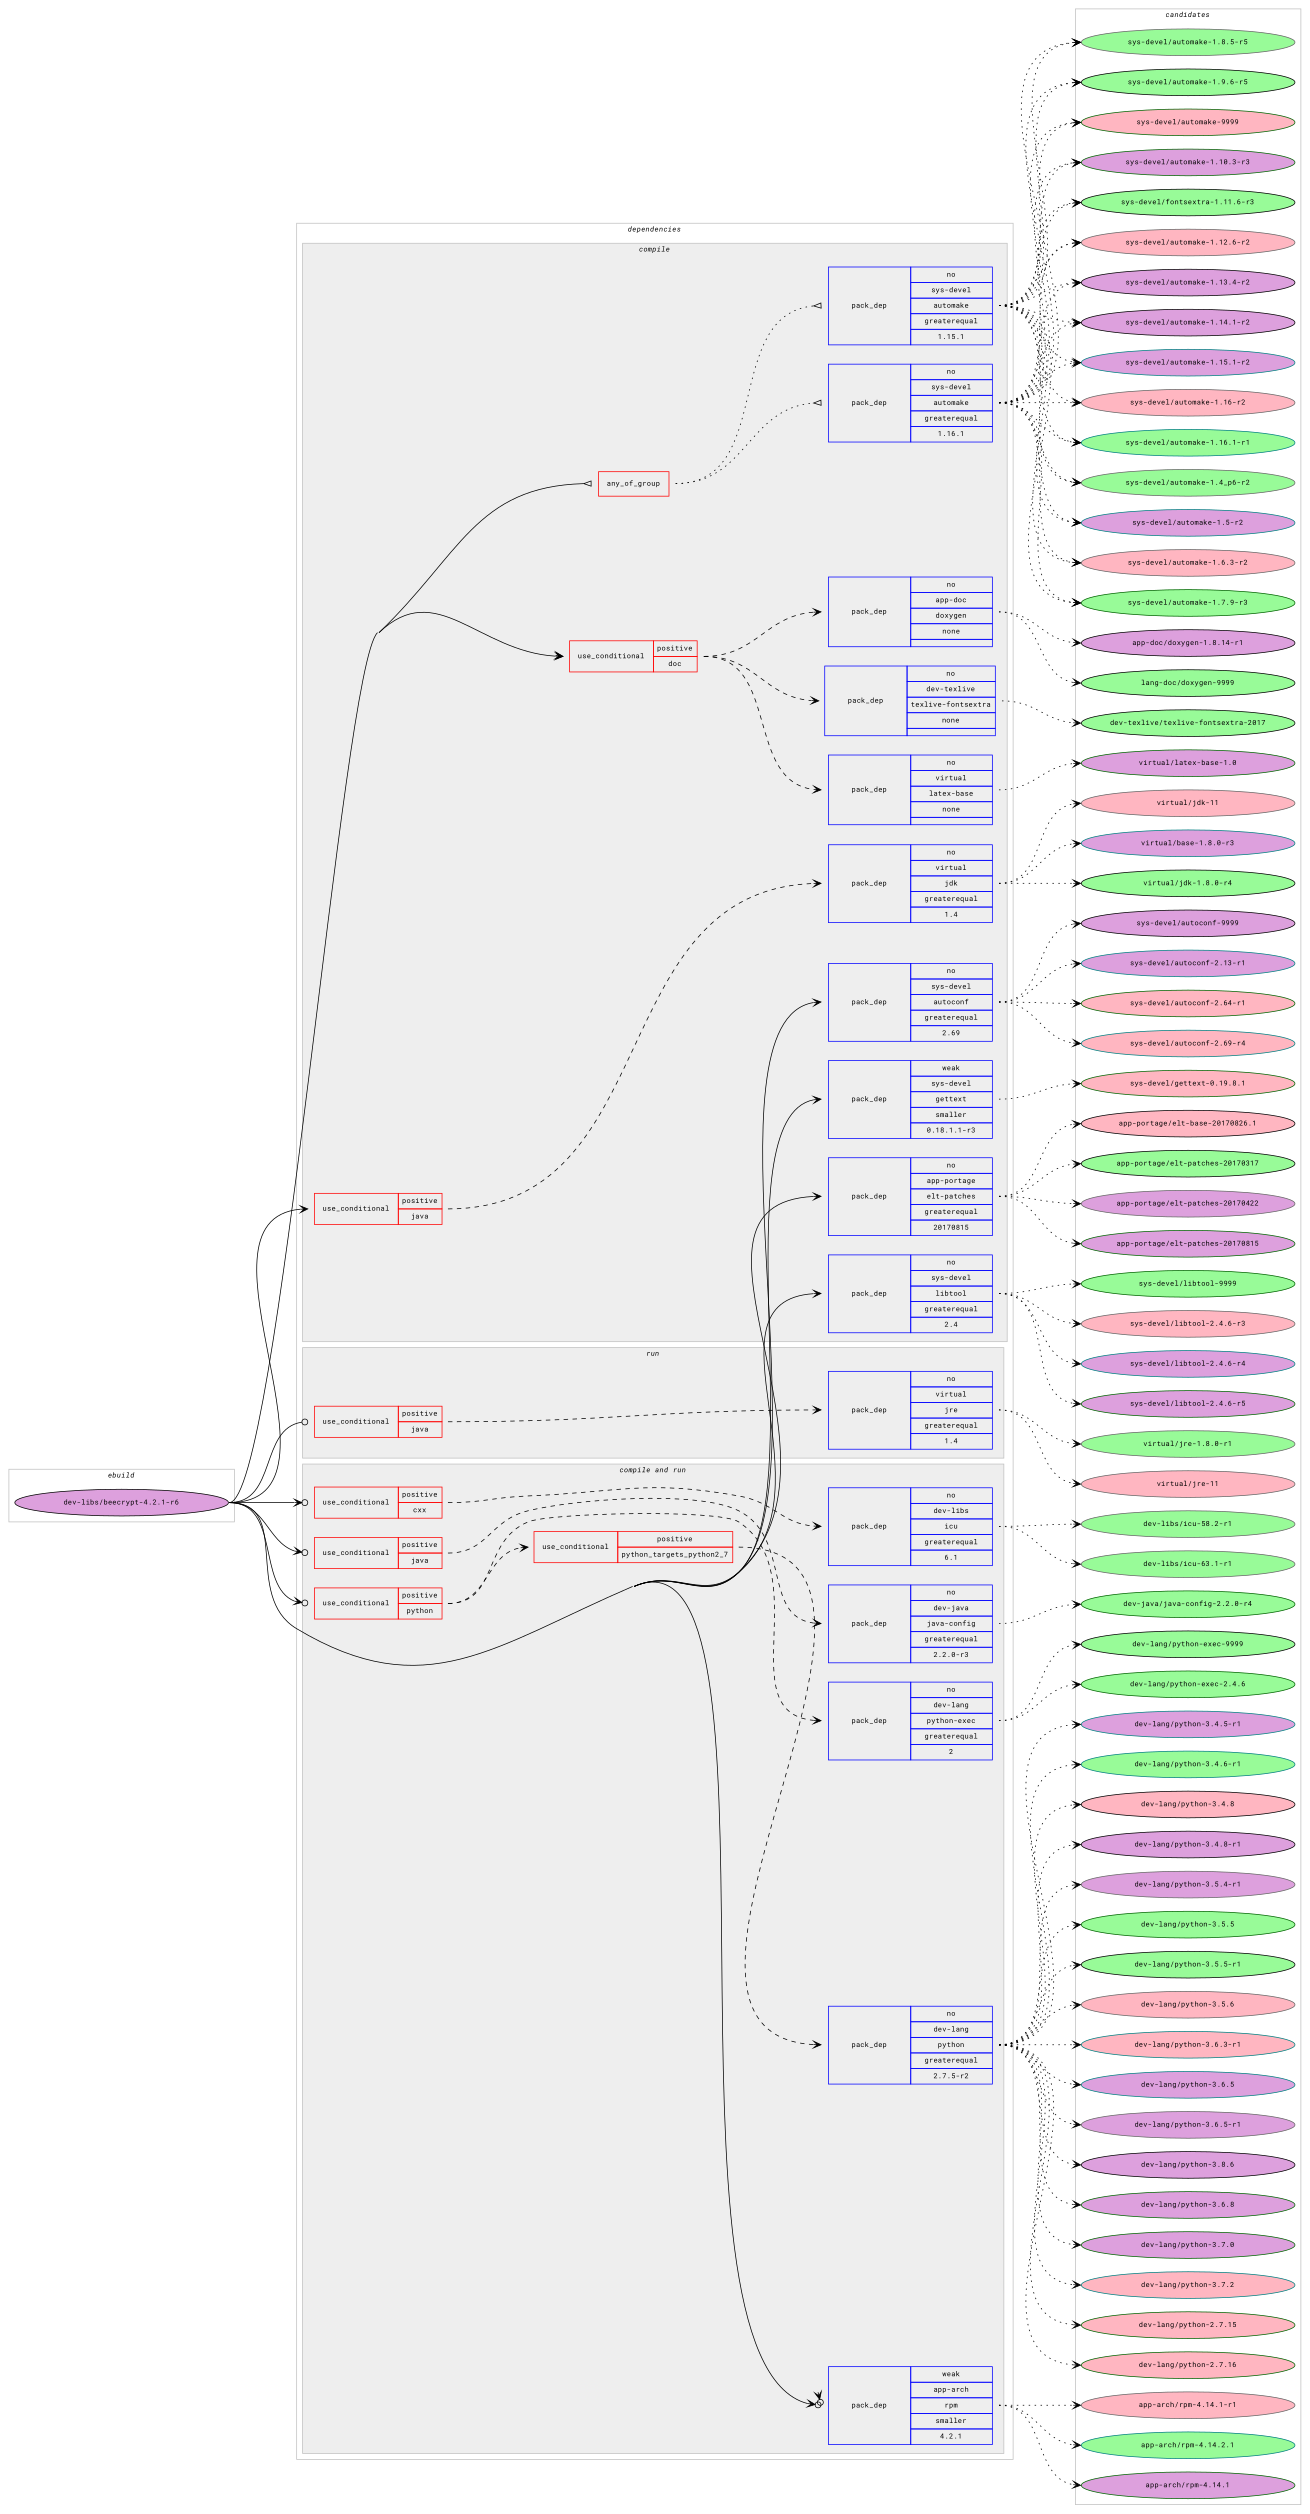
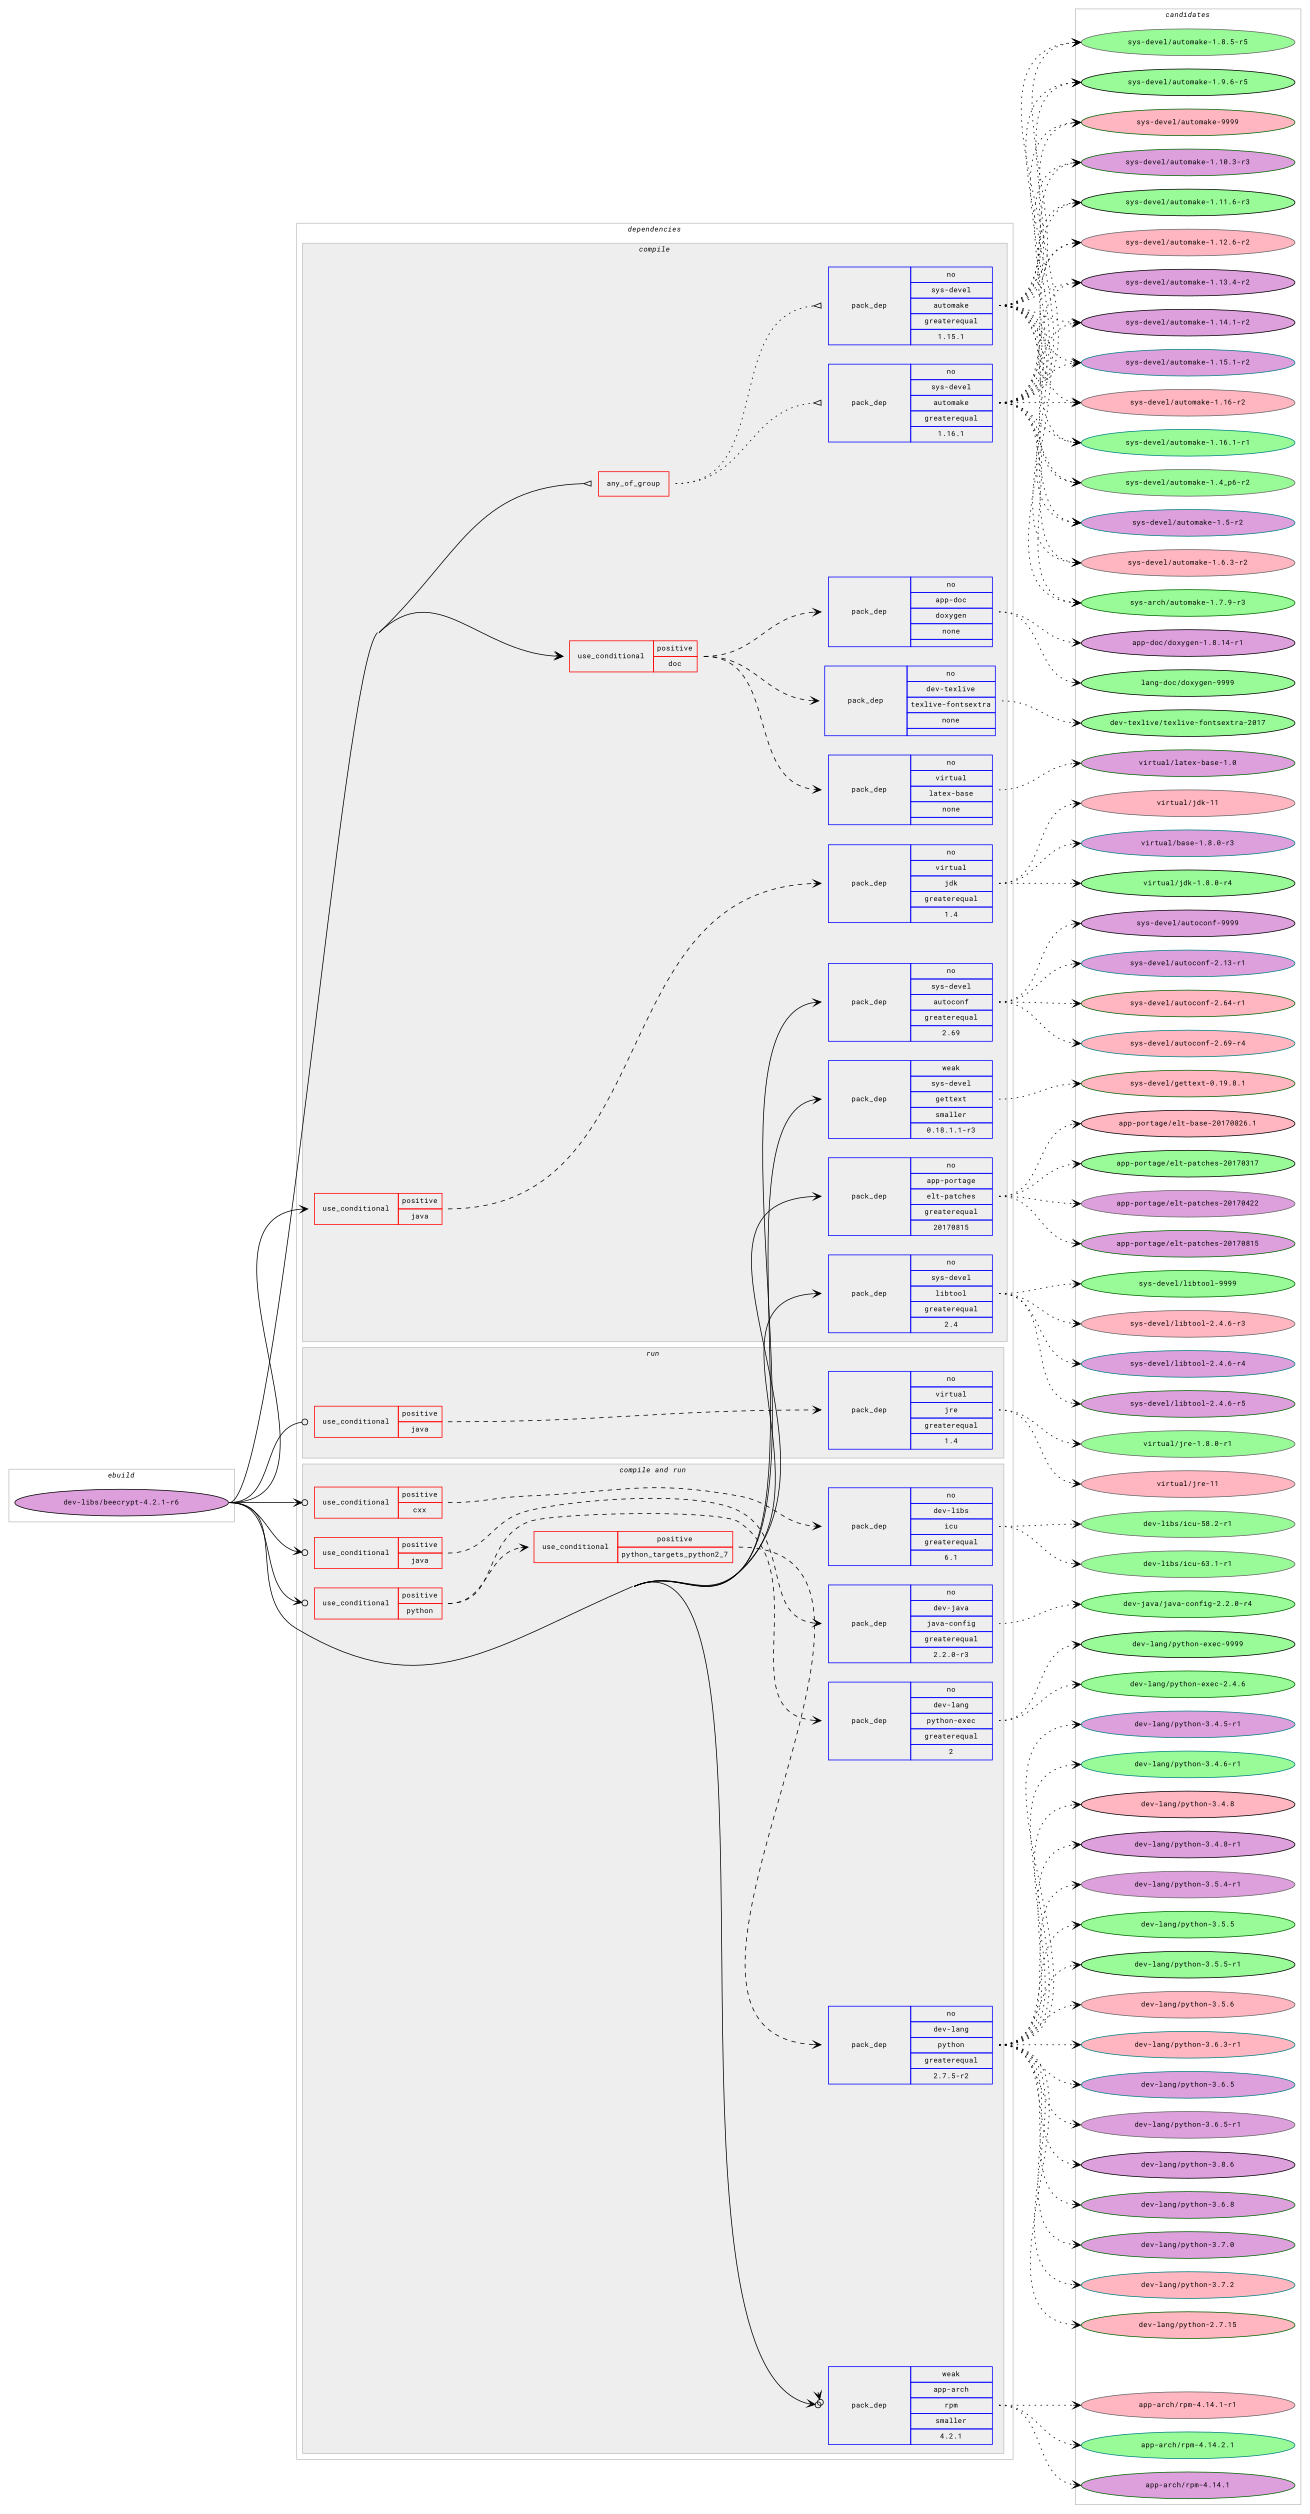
node "sys-devel/fontsextra-1.11.6-r3": label "sys-devel/fontsextra-1.11.6-r3" -> "sys-devel/automake-1.11.6-r3"
node "sys-devel/automake-1.7.9-r3": label "sys-devel/automake-1.7.9-r3" -> "sys-arch/automake-1.7.9-r3"
node "dev-lang/python-2.7.16": removed
